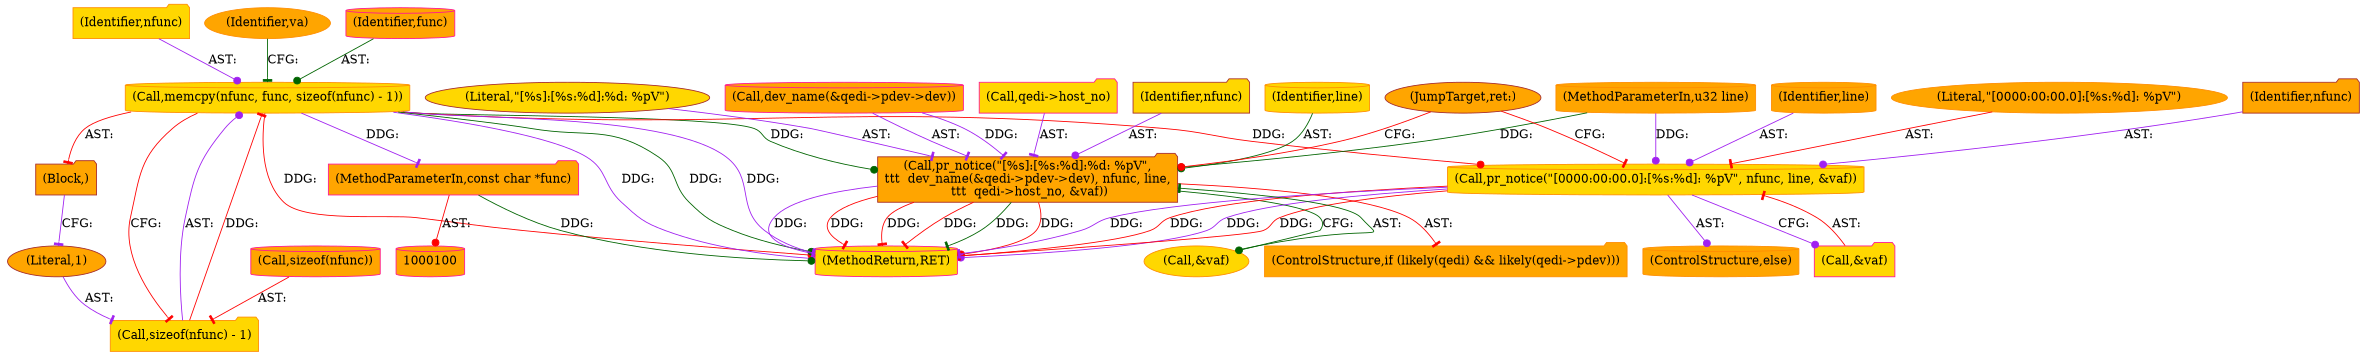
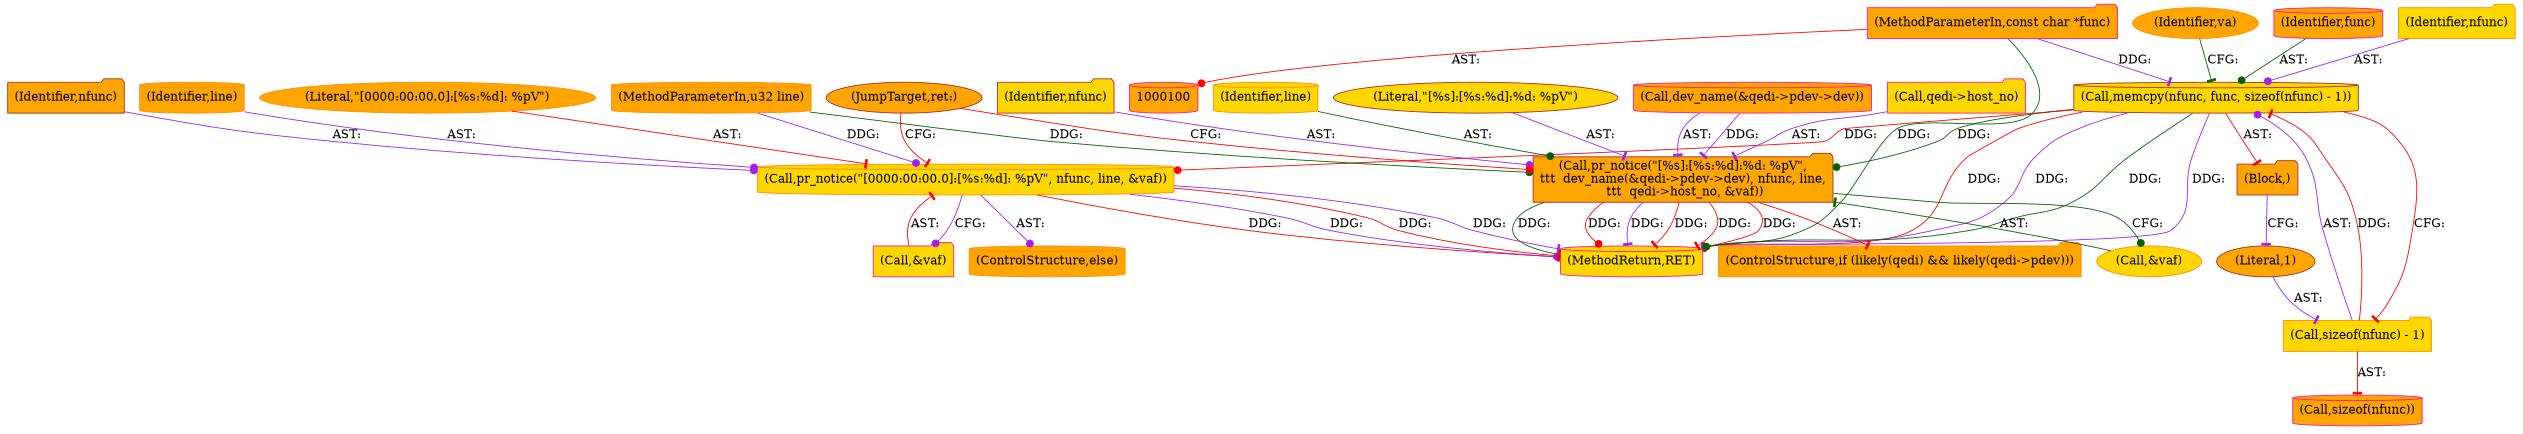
node "(Call,memcpy(nfunc, func, sizeof(nfunc) - 1))": color darkorange -> brown
edge "(Call,memcpy(nfunc, func, sizeof(nfunc) - 1))" -> "(MethodParameterIn,const char *func)": reversed
edge "(Call,sizeof(nfunc))" -> "(Call,sizeof(nfunc) - 1)": reversed
